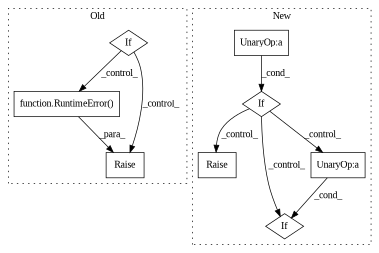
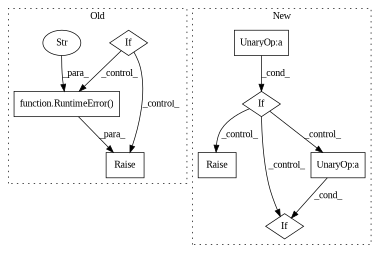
node "Str": added
